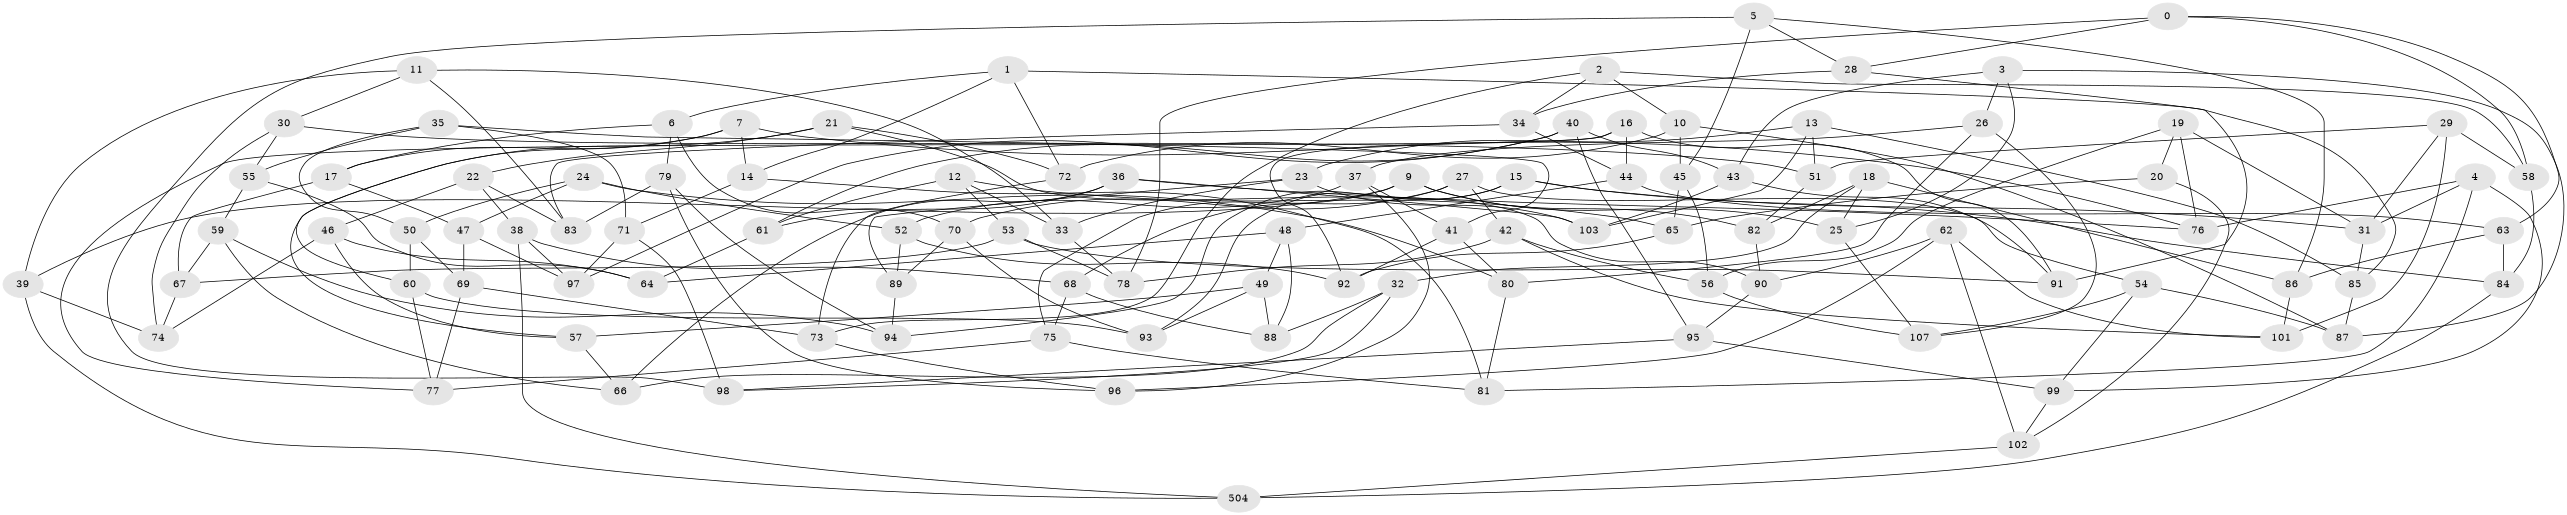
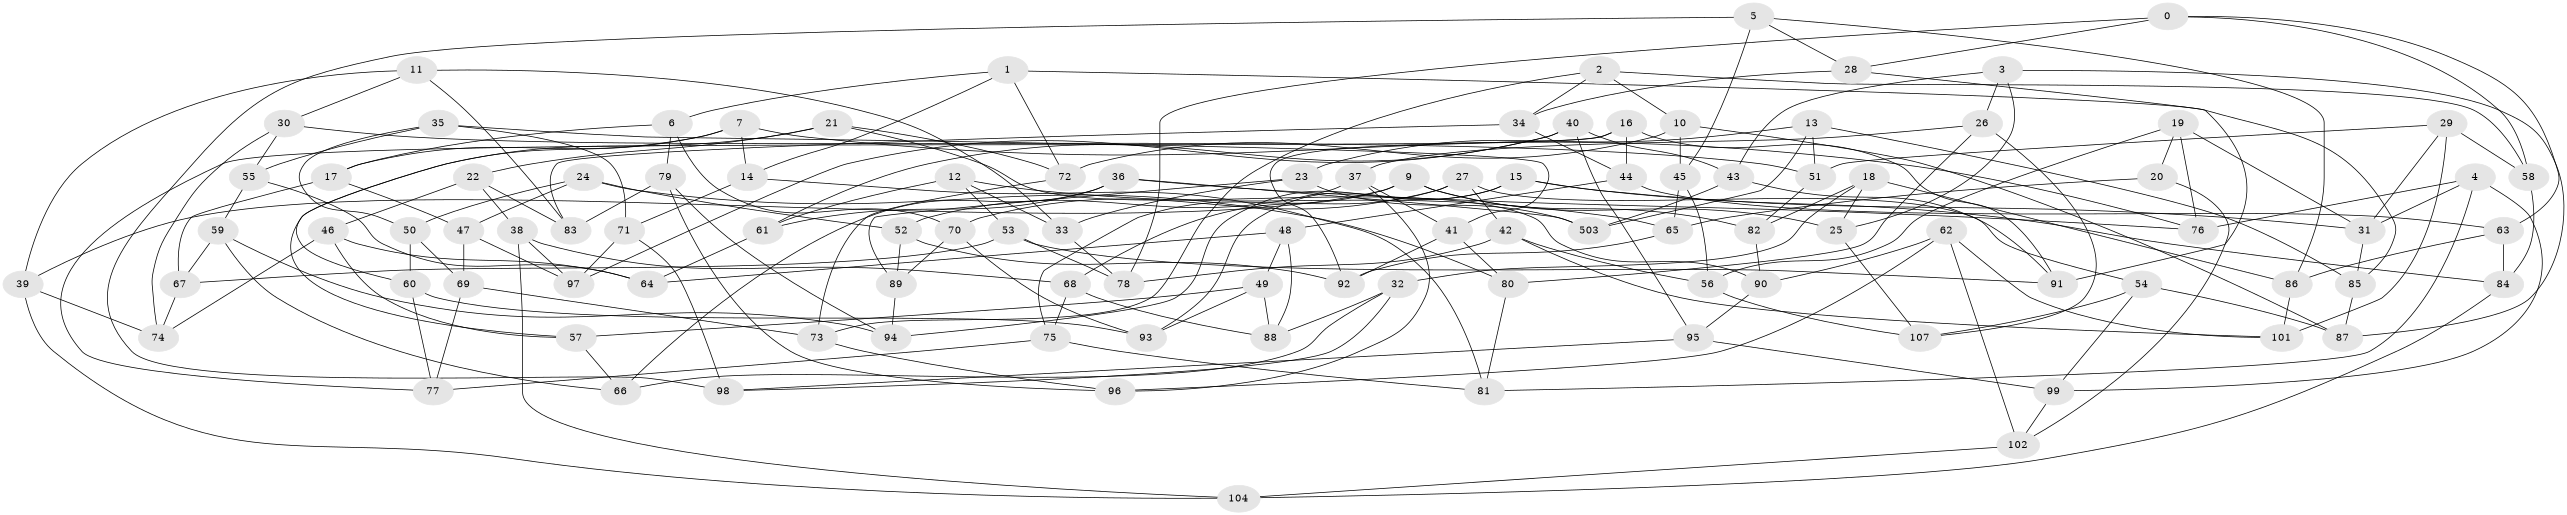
node "103": label "103" -> "503"
node "504": label "504" -> "104"
